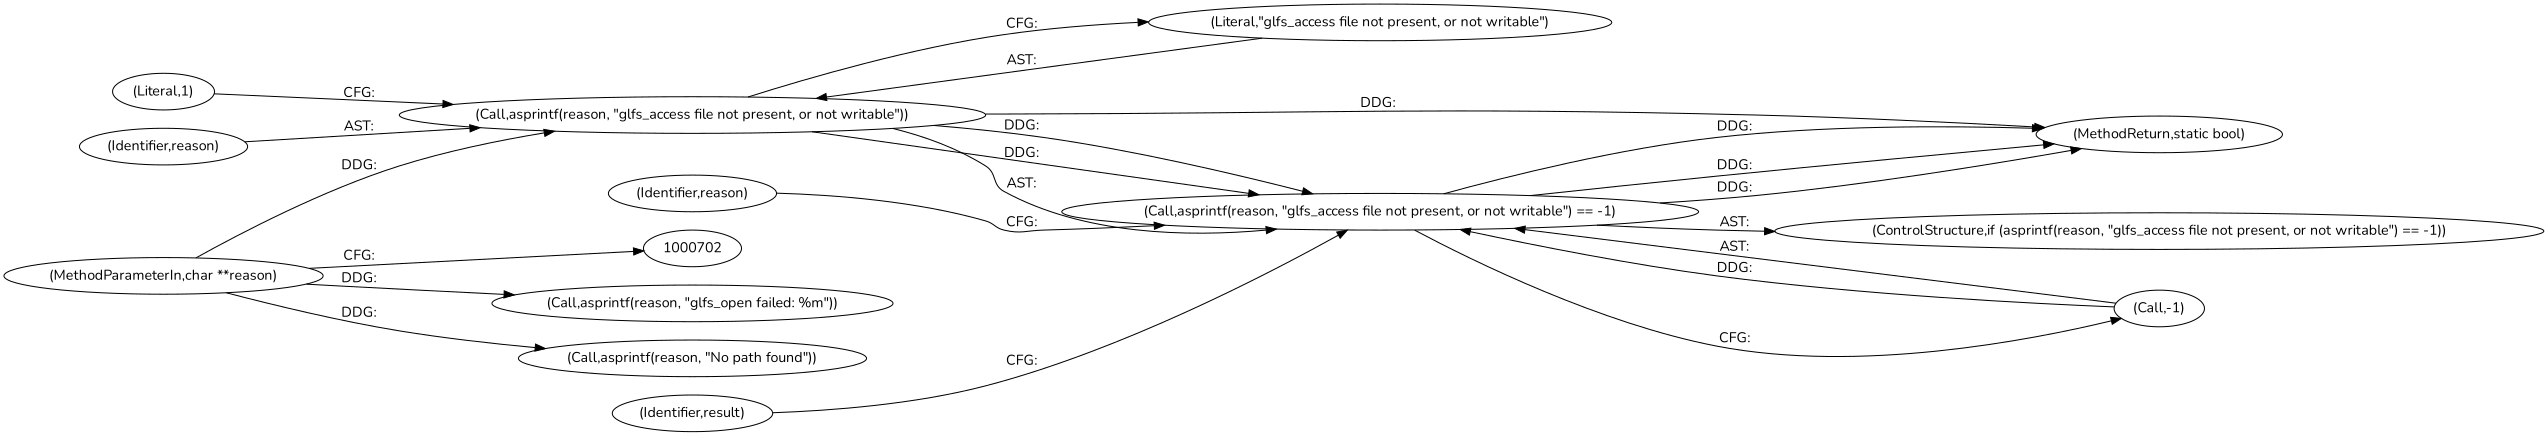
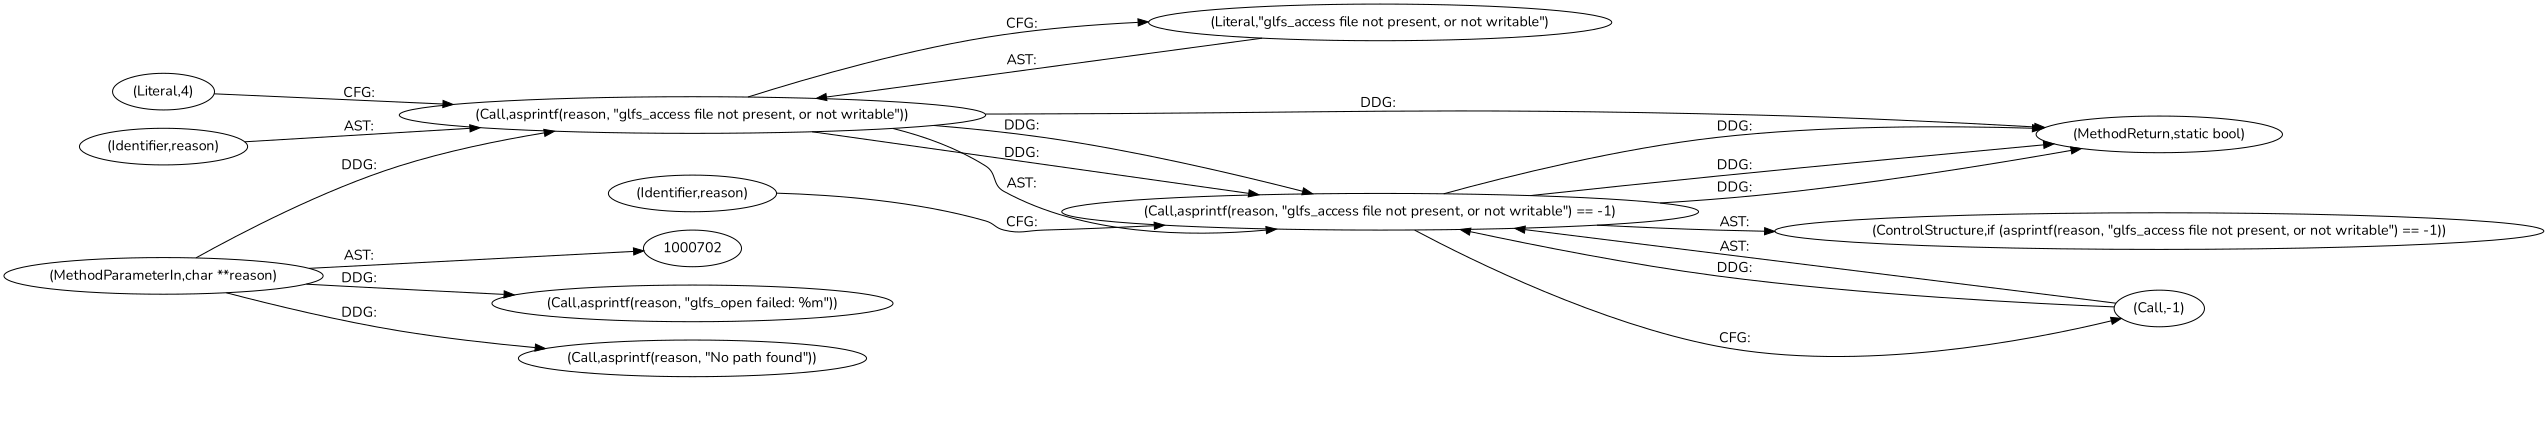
node "(Literal,1)": label "(Literal,1)" -> "(Literal,4)"
edge "(MethodParameterIn,char **reason)" -> "1000702": label "CFG: " -> "AST: "
node "(Identifier,result)": removed
